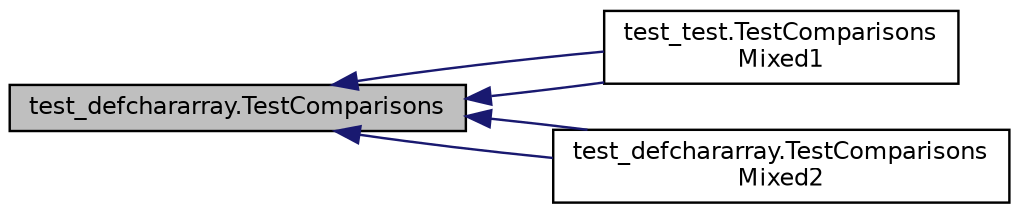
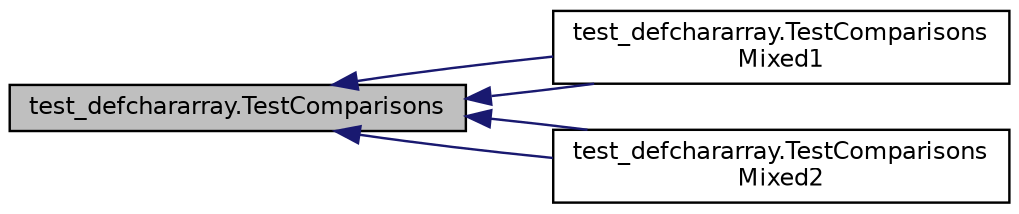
node "test_test.TestComparisons Mixed1": label "test_test.TestComparisons Mixed1" -> "test_defchararray.TestComparisons Mixed1"
